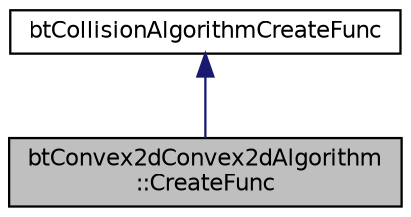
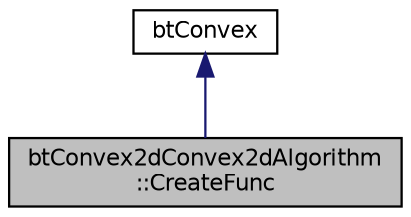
node "btCollisionAlgorithmCreateFunc": label "btCollisionAlgorithmCreateFunc" -> "btConvex"
